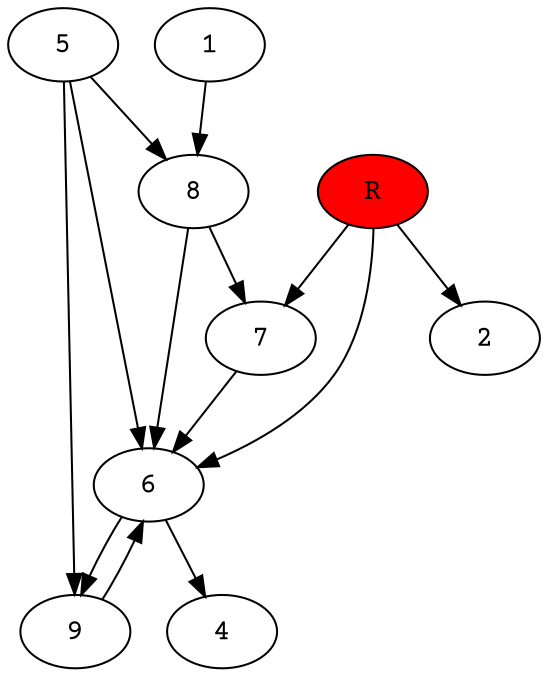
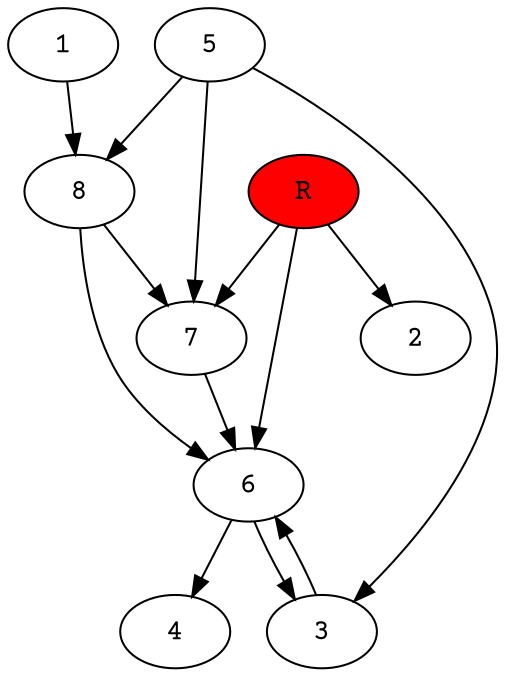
edge "5" -> "6": now "5" -> "7"
node "9": label "9" -> "3"
